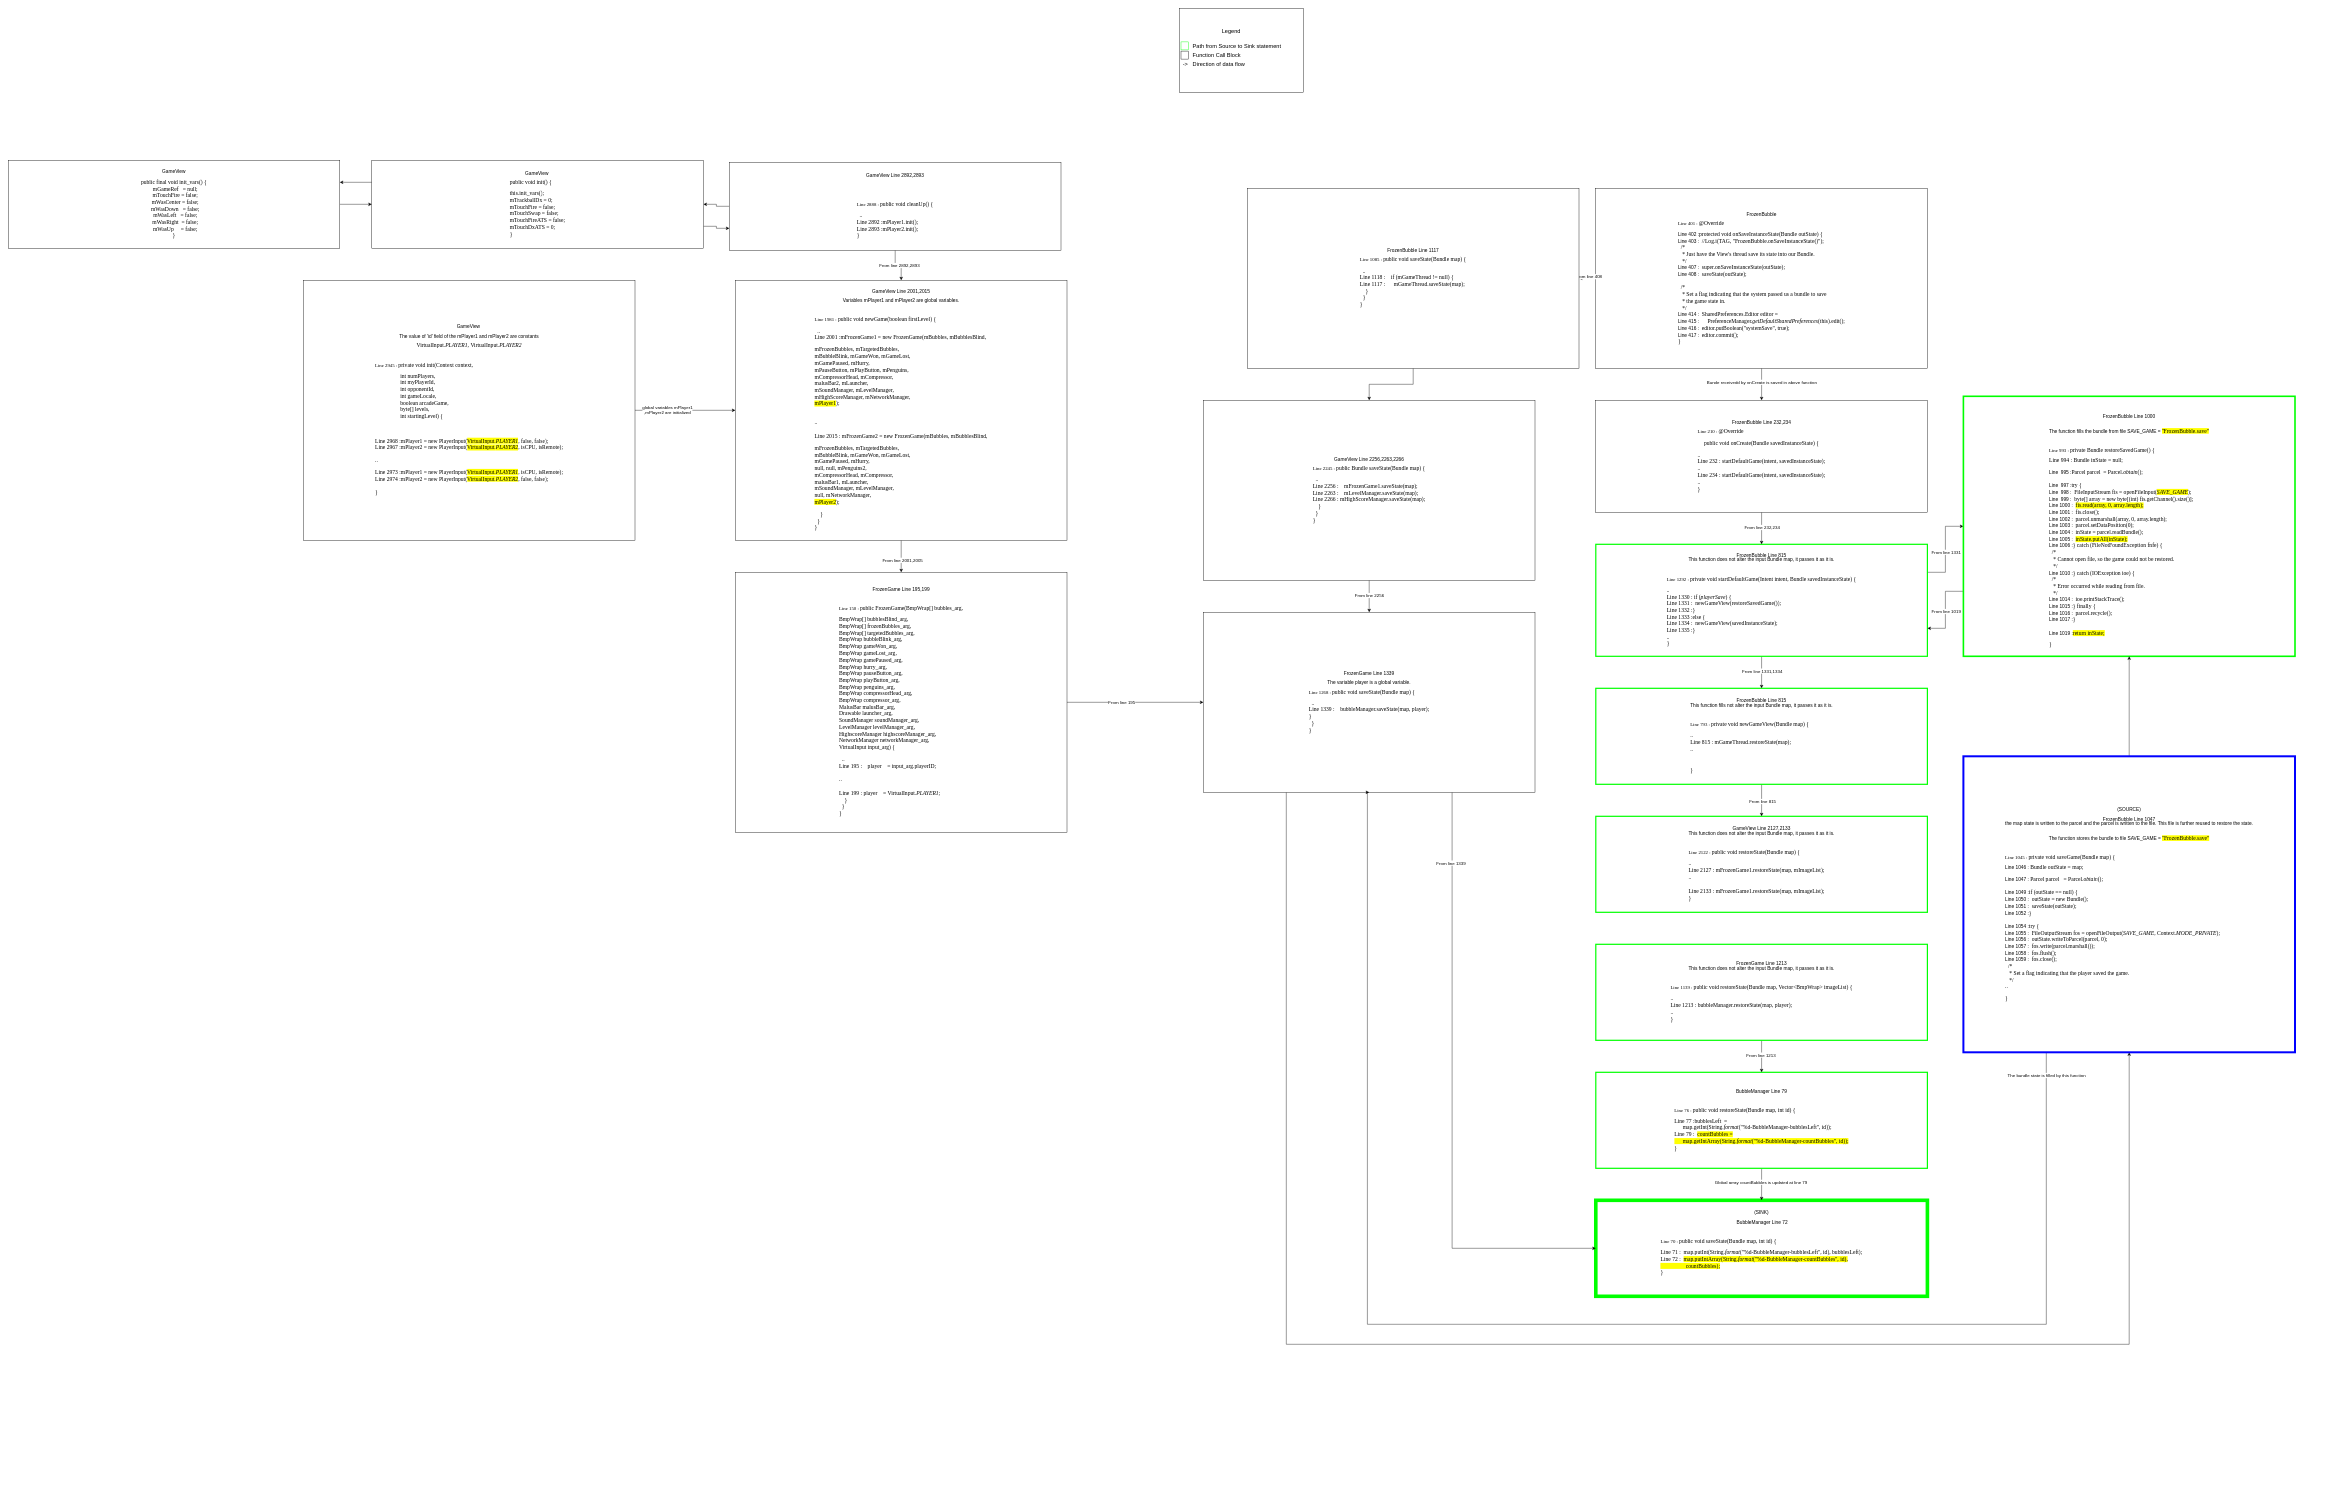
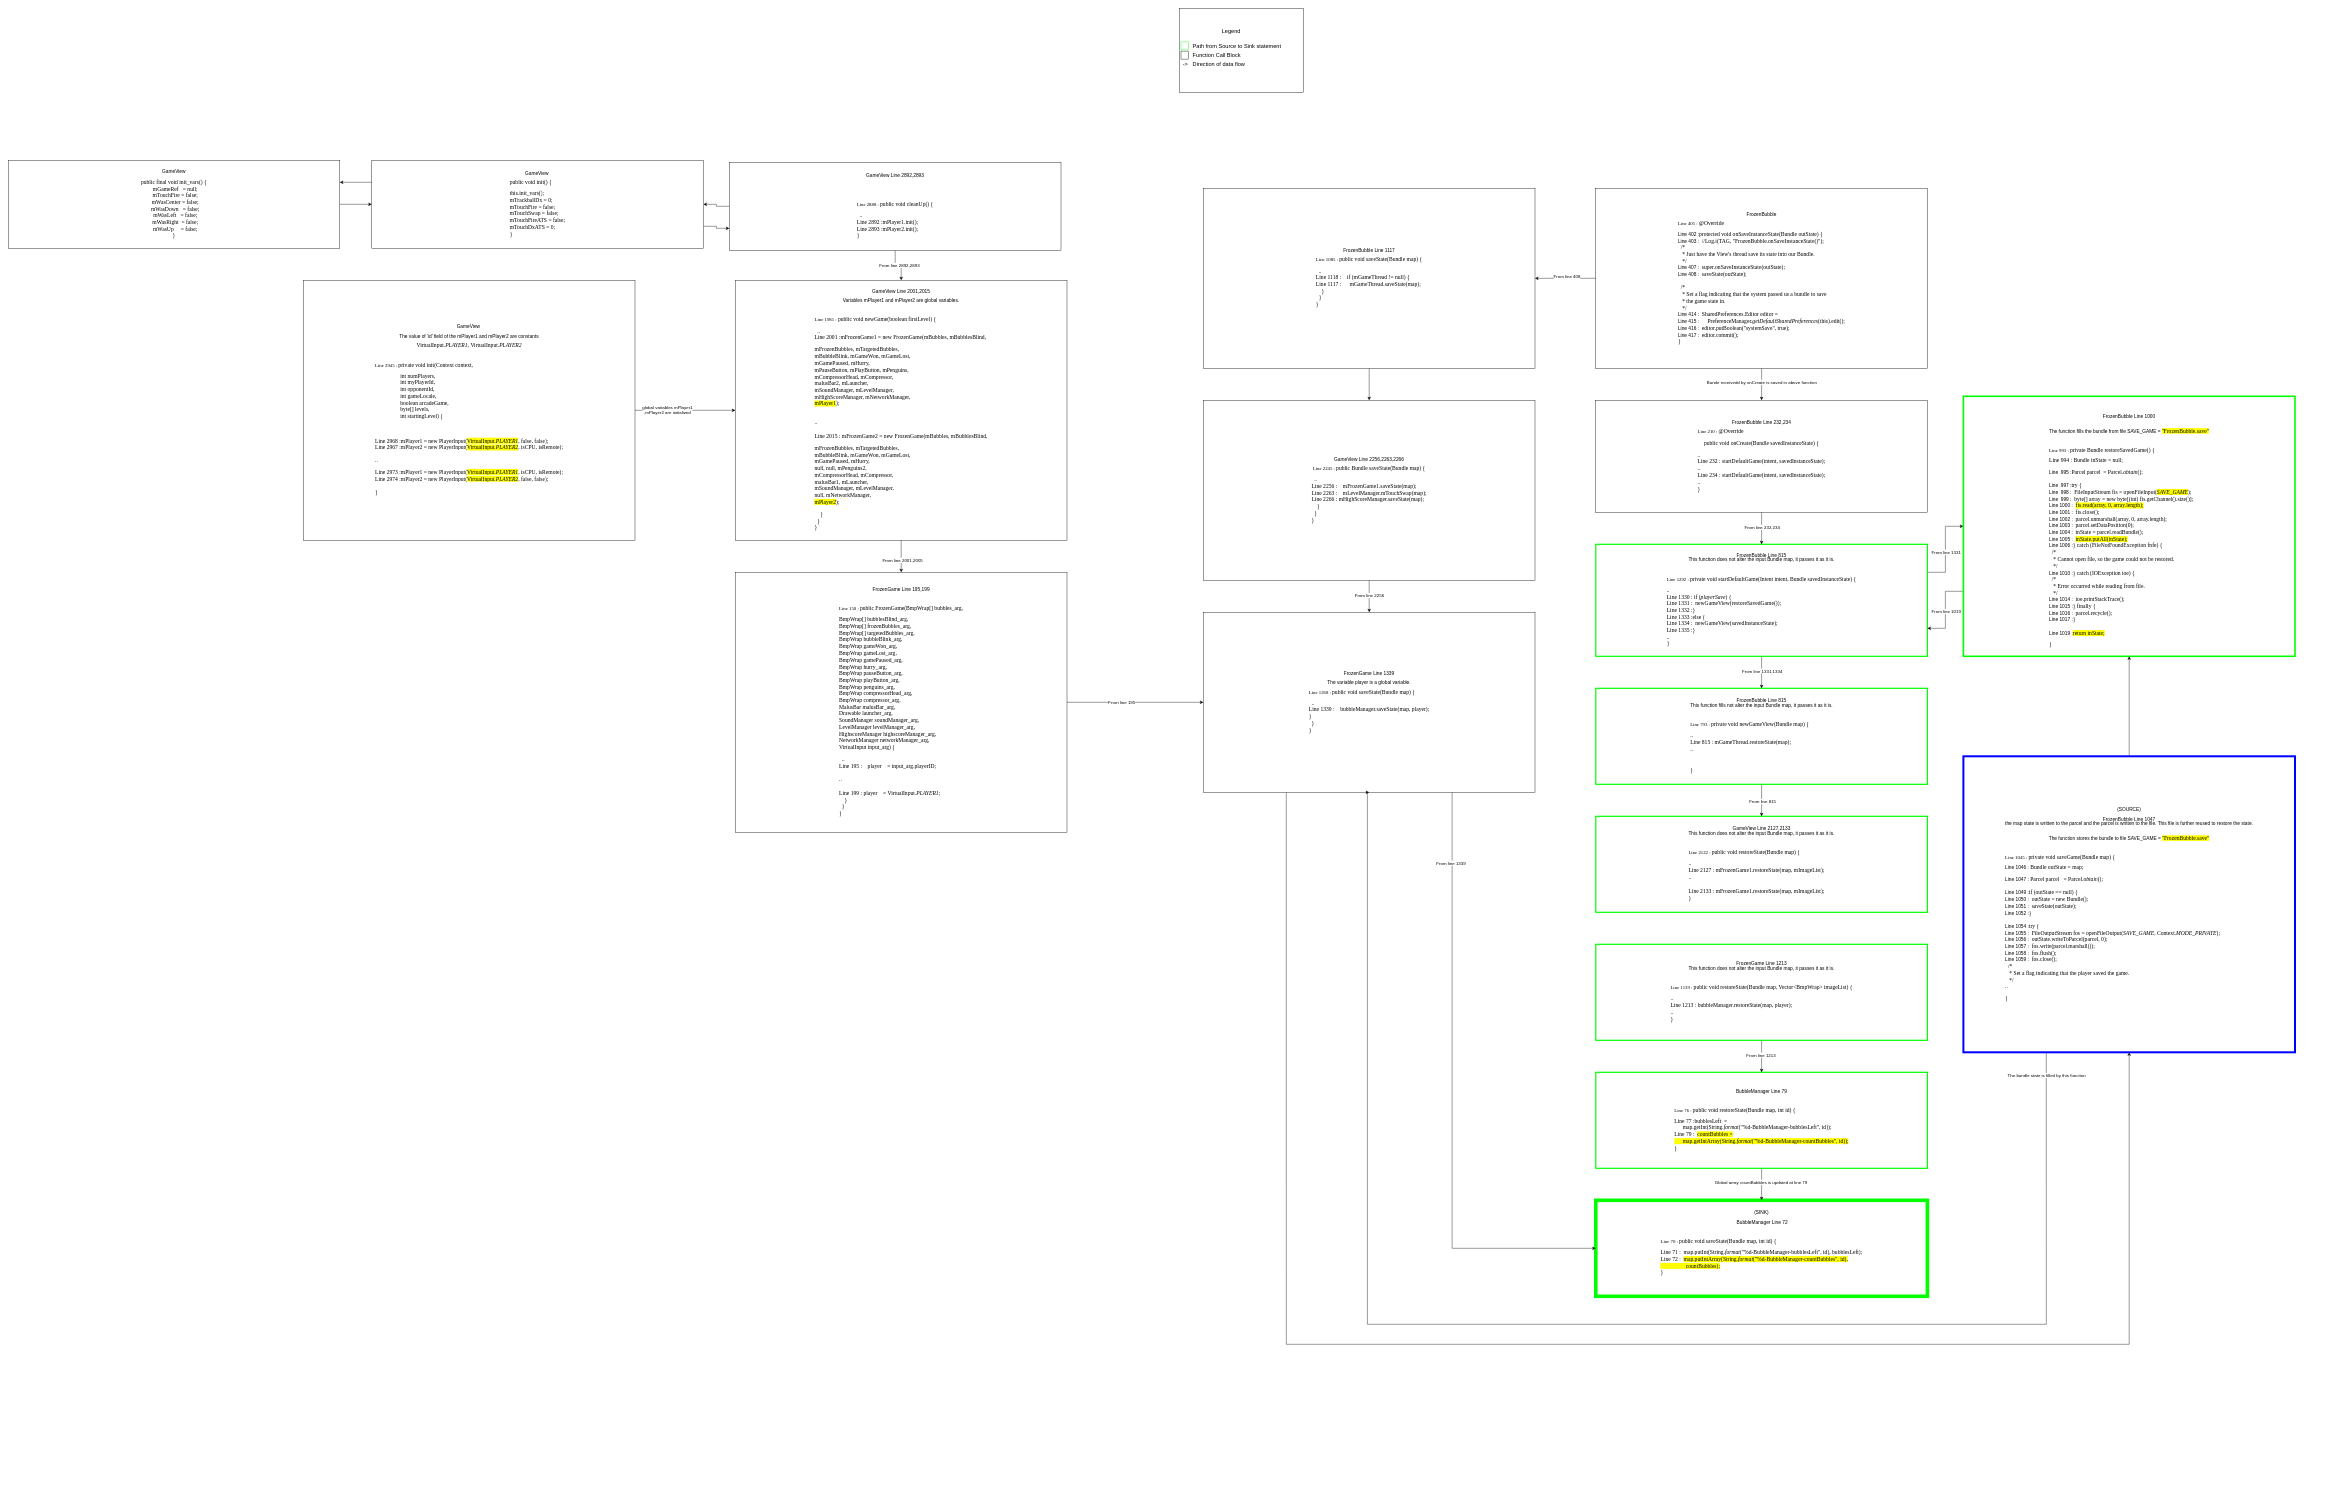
node "FrozenBubble Line 1117 Line 1085 : public void saveState(Bundle map) { .. Line 1118 : if (mGameThread != null) { Line 1117 : mGameThread.saveState(map); } } }": moved (1413, 278) -> (1369, 278)
node "GameView Line 2256,2263,2266 Line 2245 : public Bundle saveState(Bundle map) { .. Line 2256 : mFrozenGame1.saveState(map); Line 2263 : mLevelManager.saveState(map); Line 2266 : mHighScoreManager.saveState(map); } } }": label "GameView Line 2256,2263,2266 Line 2245 : public Bundle saveState(Bundle map) { .. Line 2256 : mFrozenGame1.saveState(map); Line 2263 : mLevelManager.saveState(map); Line 2266 : mHighScoreManager.saveState(map); } } }" -> "GameView Line 2256,2263,2266 Line 2245 : public Bundle saveState(Bundle map) { .. Line 2256 : mFrozenGame1.saveState(map); Line 2263 : mLevelManager.mTouchSwap(map); Line 2266 : mHighScoreManager.saveState(map); } } }"
